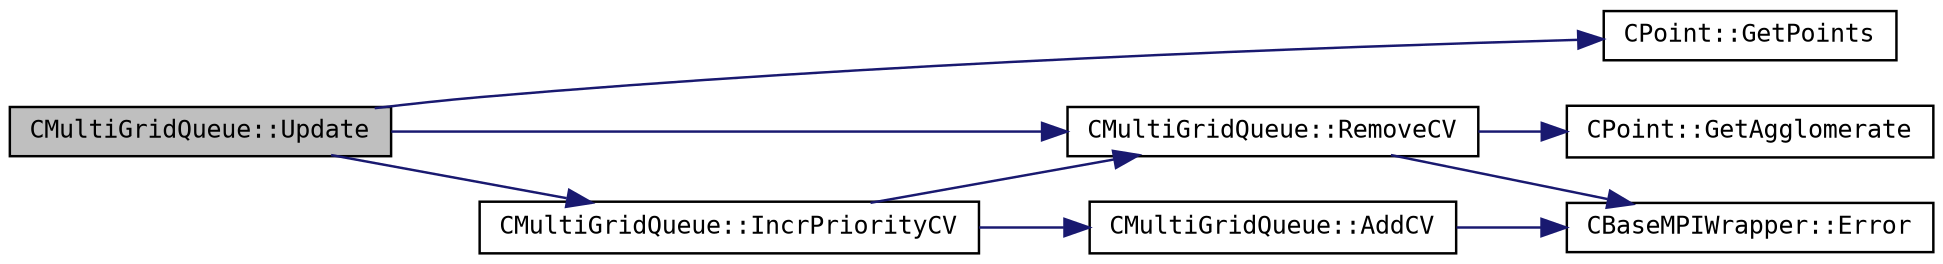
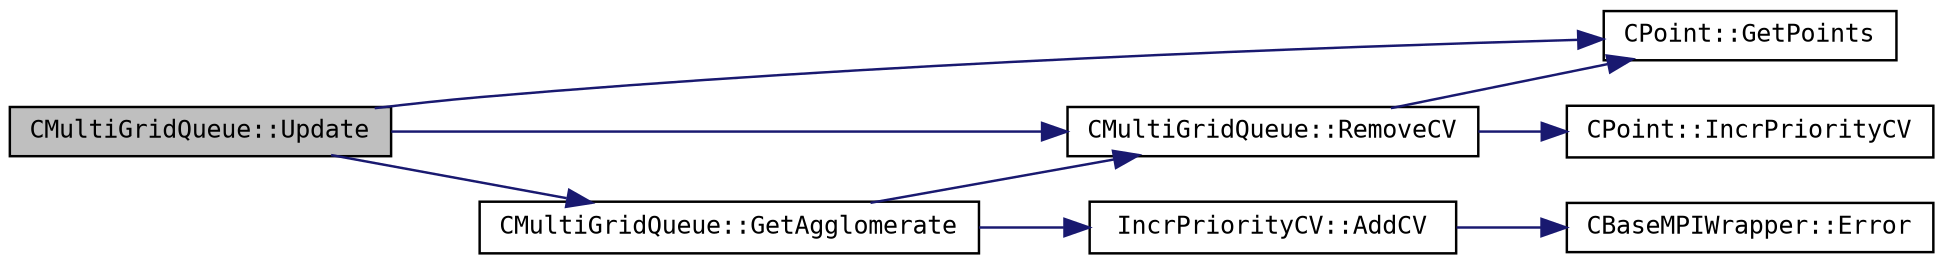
node "CPoint::GetAgglomerate": label "CPoint::GetAgglomerate" -> "CPoint::IncrPriorityCV"
edge "CMultiGridQueue::RemoveCV" -> "CBaseMPIWrapper::Error": now "CMultiGridQueue::RemoveCV" -> "CPoint::GetPoints"
node "CMultiGridQueue::IncrPriorityCV": label "CMultiGridQueue::IncrPriorityCV" -> "CMultiGridQueue::GetAgglomerate"
node "CMultiGridQueue::AddCV": label "CMultiGridQueue::AddCV" -> "IncrPriorityCV::AddCV"
